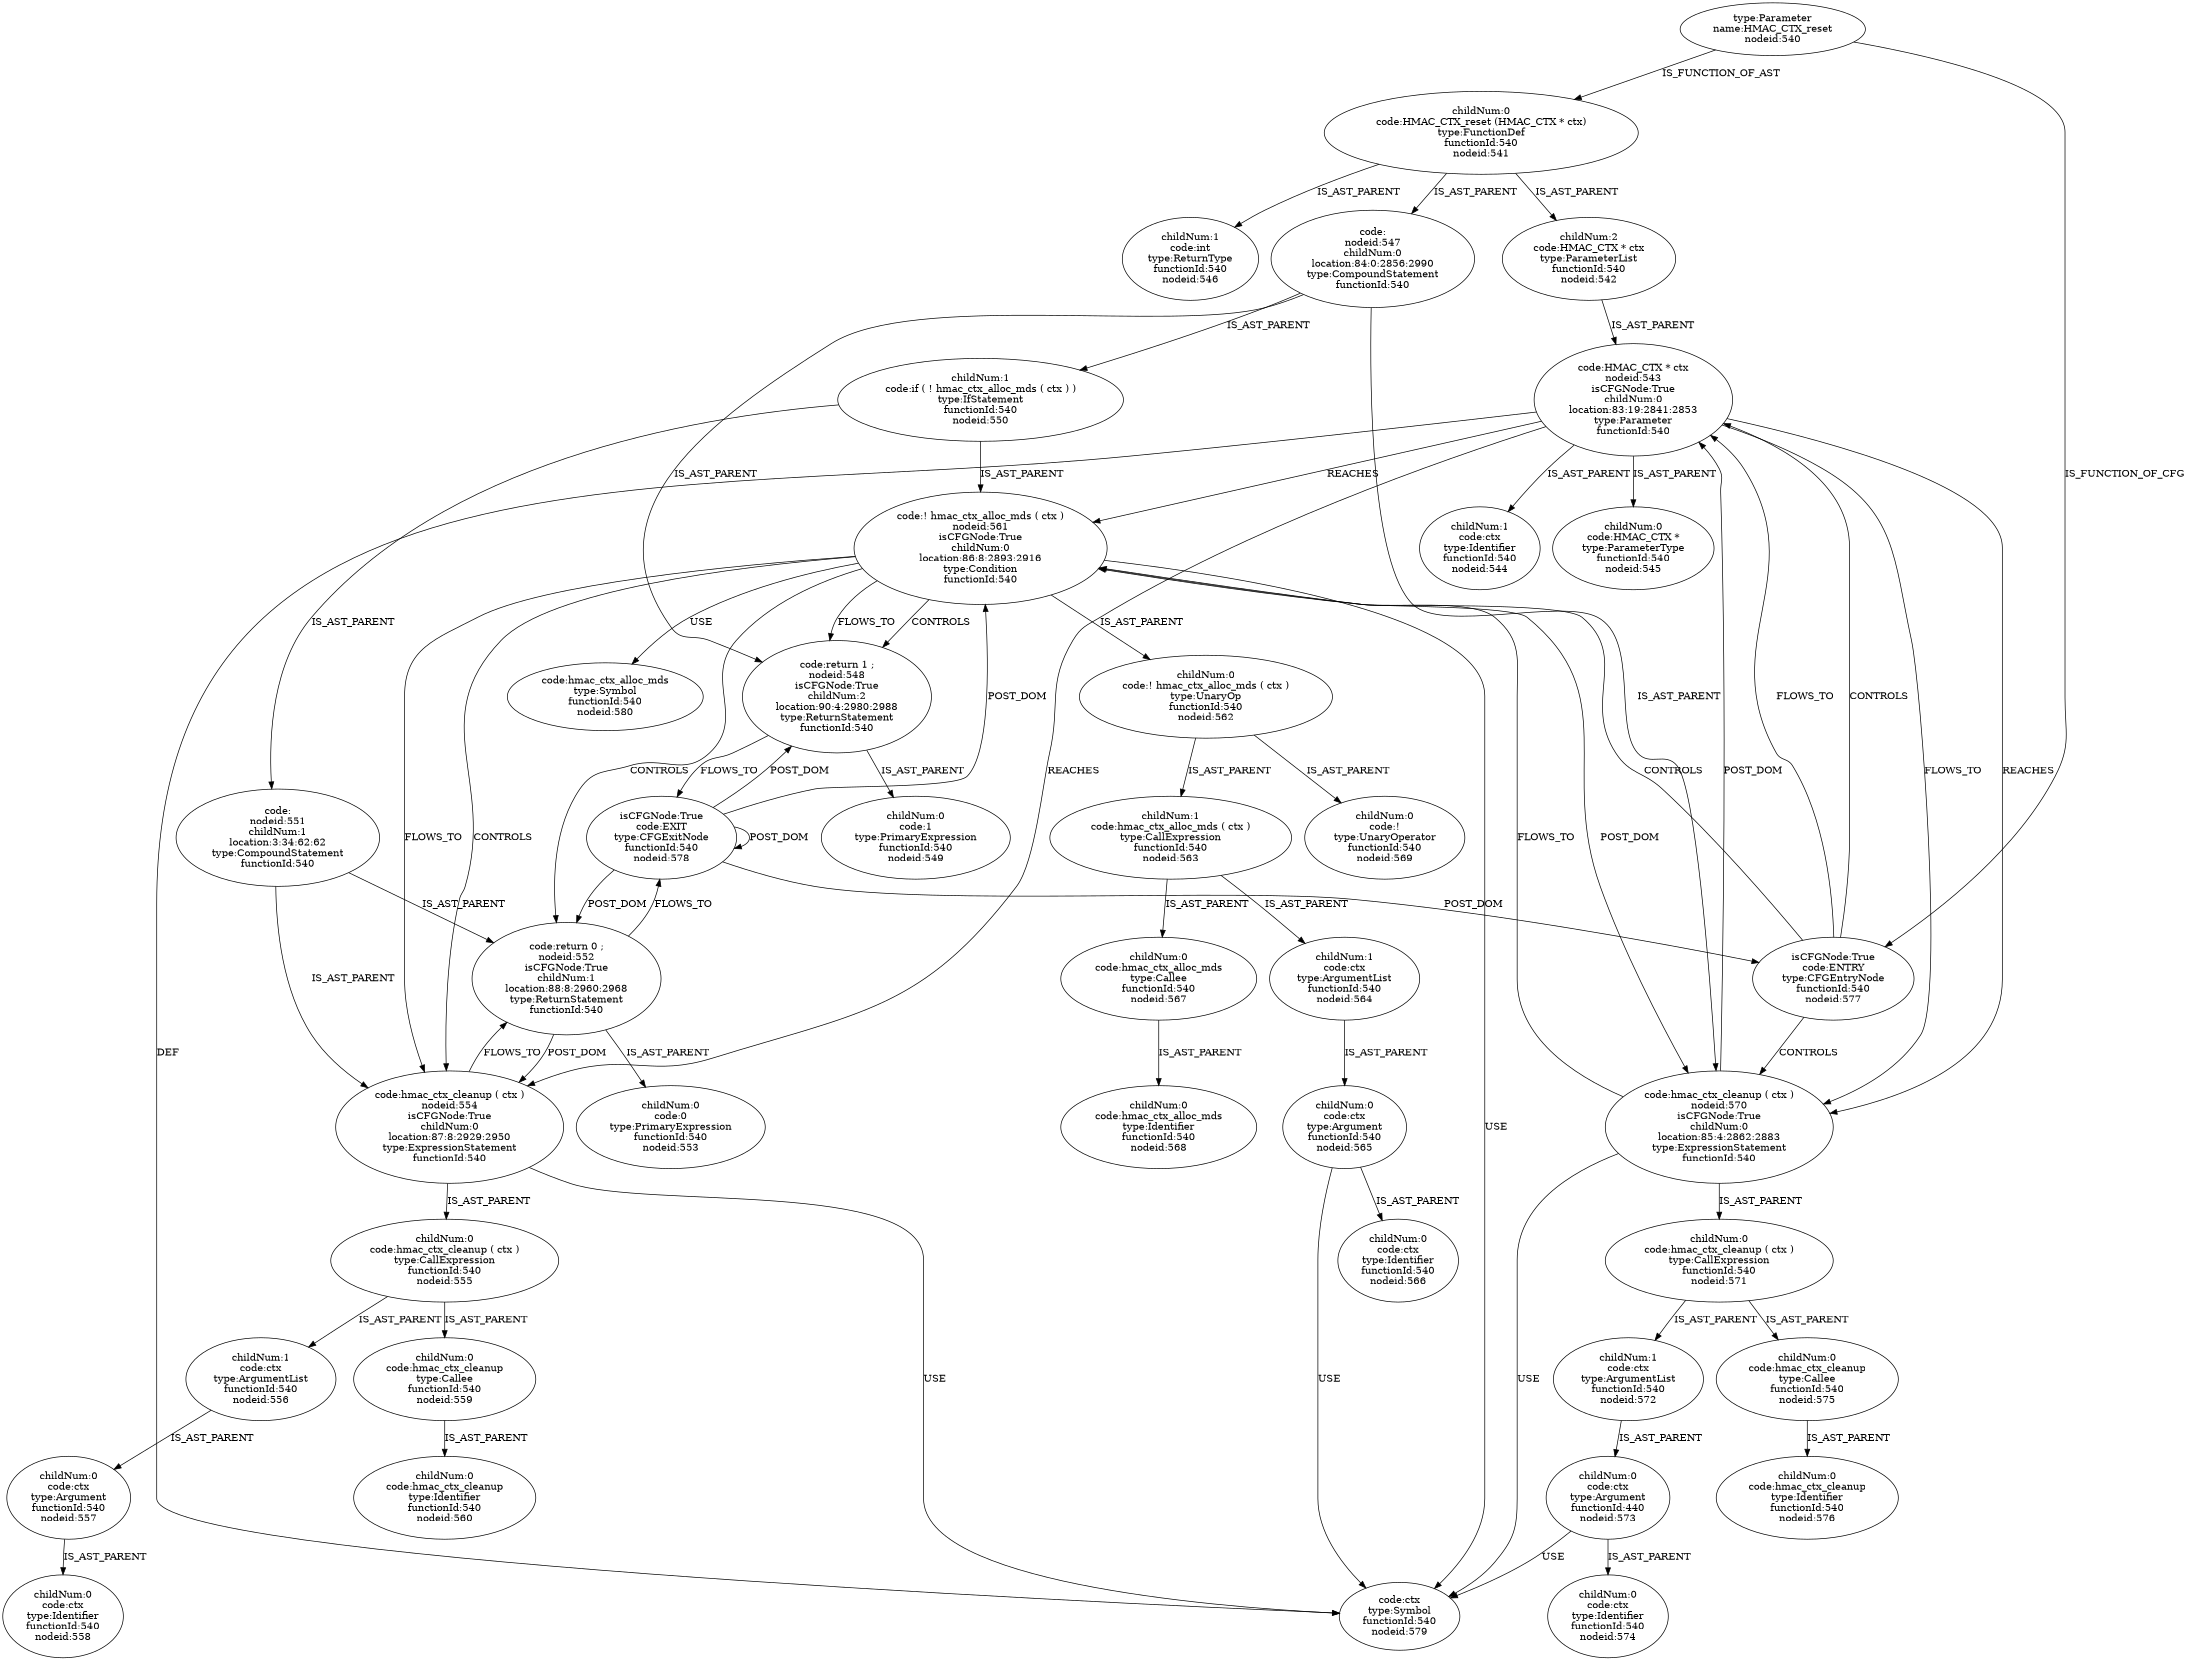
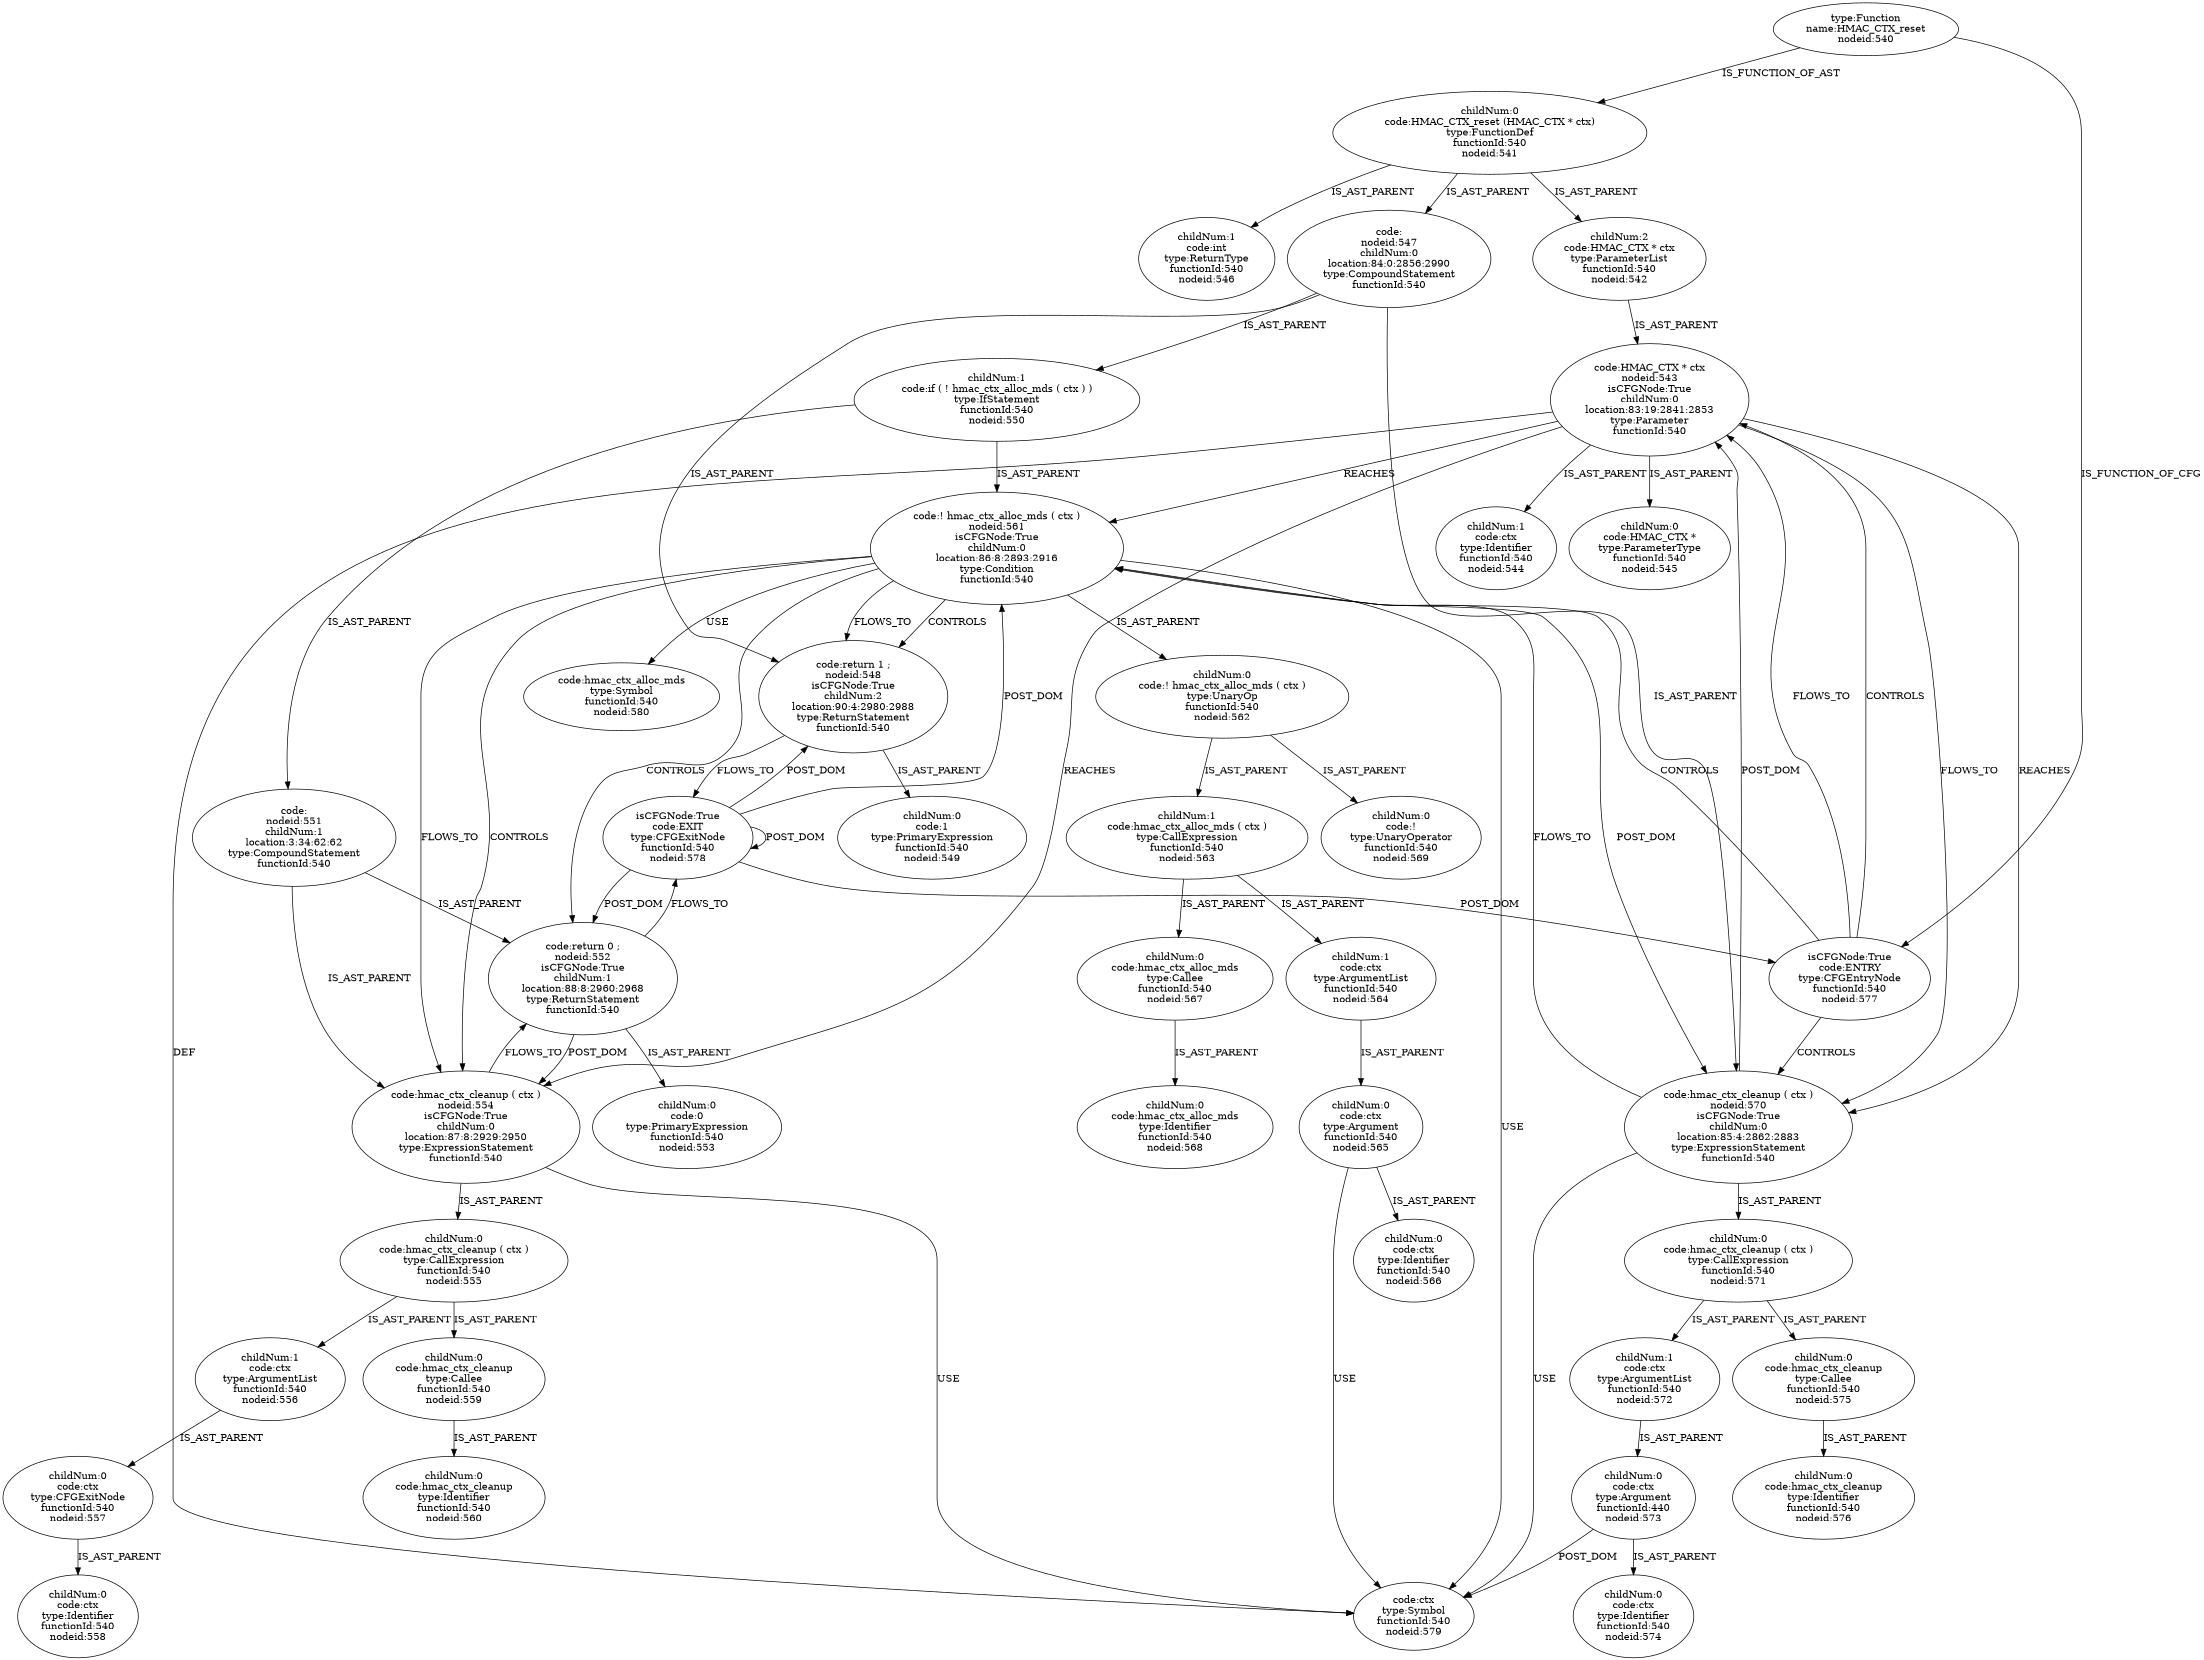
node "type:Parameter name:HMAC_CTX_reset nodeid:540": label "type:Parameter name:HMAC_CTX_reset nodeid:540" -> "type:Function name:HMAC_CTX_reset nodeid:540"
node "childNum:0 code:ctx type:Argument functionId:540 nodeid:557": label "childNum:0 code:ctx type:Argument functionId:540 nodeid:557" -> "childNum:0 code:ctx type:CFGExitNode functionId:540 nodeid:557"
edge "childNum:0 code:ctx type:Argument functionId:440 nodeid:573" -> "code:ctx type:Symbol functionId:540 nodeid:579": label "USE" -> "POST_DOM"
